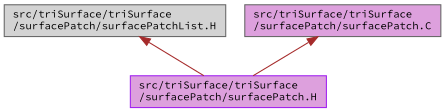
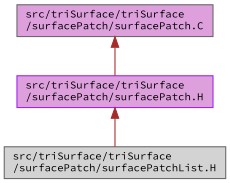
edge "src/triSurface/triSurface /surfacePatch/surfacePatch.H" -> "src/triSurface/triSurface /surfacePatch/surfacePatchList.H": reversed
